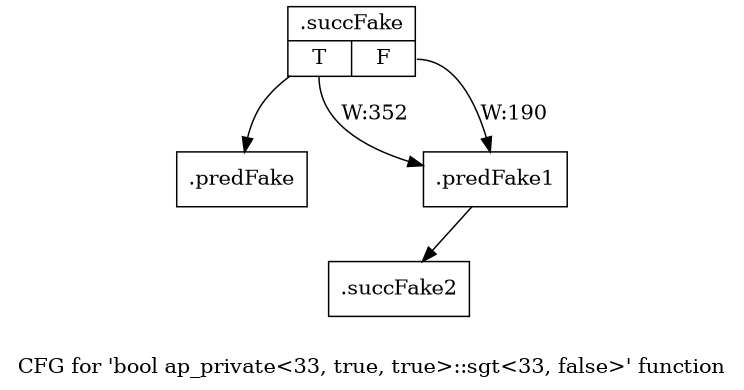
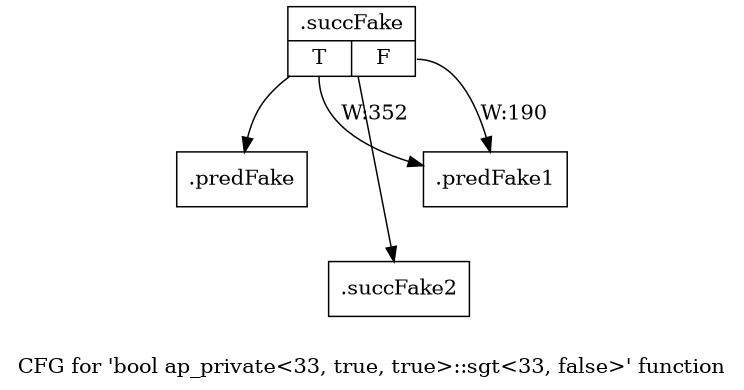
edge ".predFake1" -> ".succFake2": now ".succFake" -> ".succFake2"
